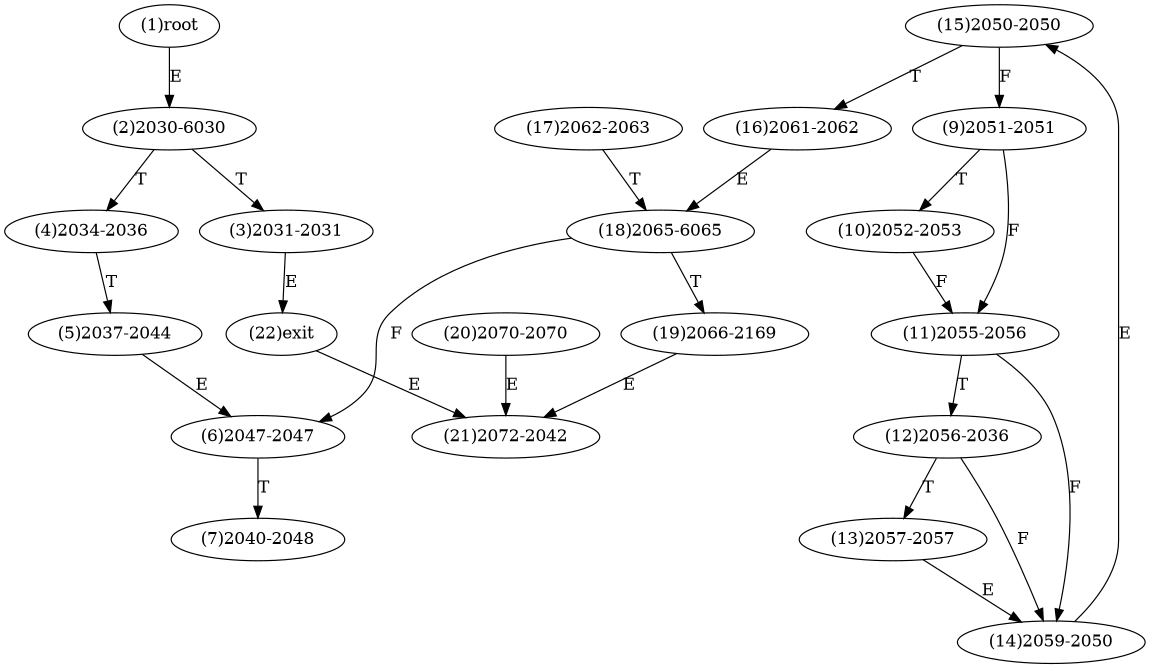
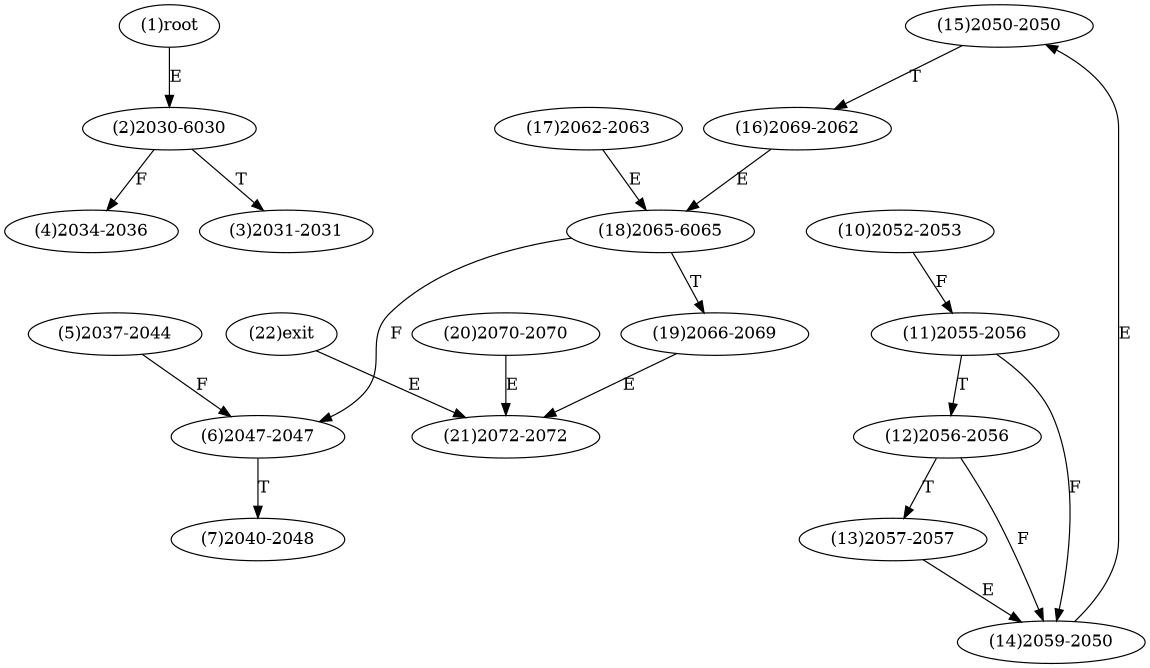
node "(16)2061-2062": label "(16)2061-2062" -> "(16)2069-2062"
node "(9)2051-2051": removed
edge "(2)2030-6030" -> "(4)2034-2036": label "T" -> "F"
edge "(17)2062-2063" -> "(18)2065-6065": label "T" -> "E"
edge "(4)2034-2036" -> "(5)2037-2044": removed, label "T"
edge "(3)2031-2031" -> "(22)exit": removed, label "E"
node "(19)2066-2169": label "(19)2066-2169" -> "(19)2066-2069"
edge "(5)2037-2044" -> "(6)2047-2047": label "E" -> "F"
node "(21)2072-2042": label "(21)2072-2042" -> "(21)2072-2072"
node "(12)2056-2036": label "(12)2056-2036" -> "(12)2056-2056"
